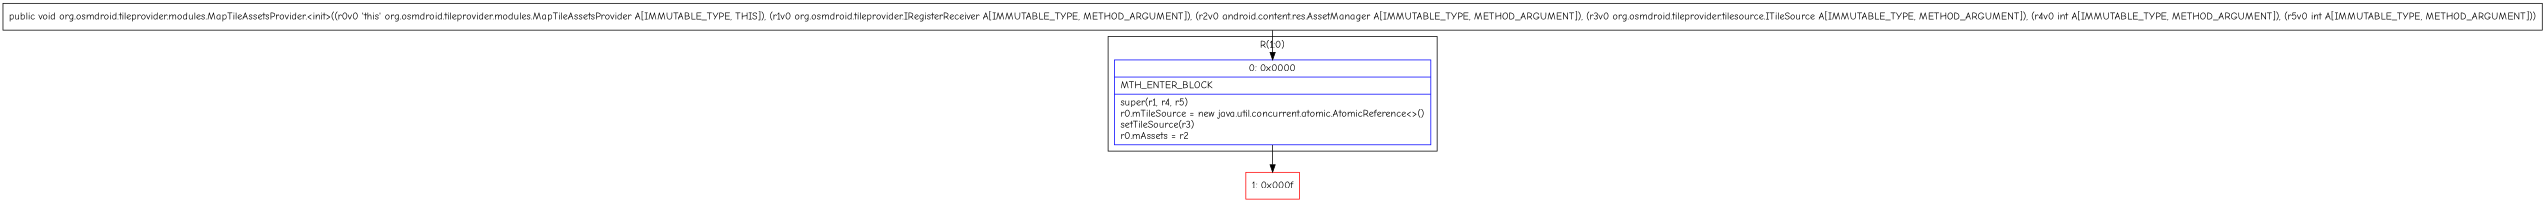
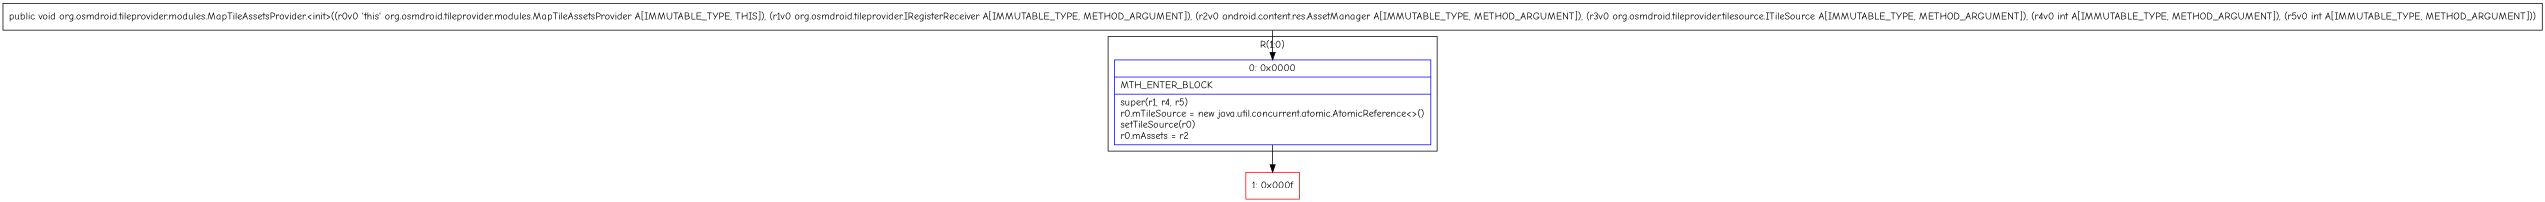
node "0: 0x0000": text "setTileSource(r3)" -> "setTileSource(r0)"
